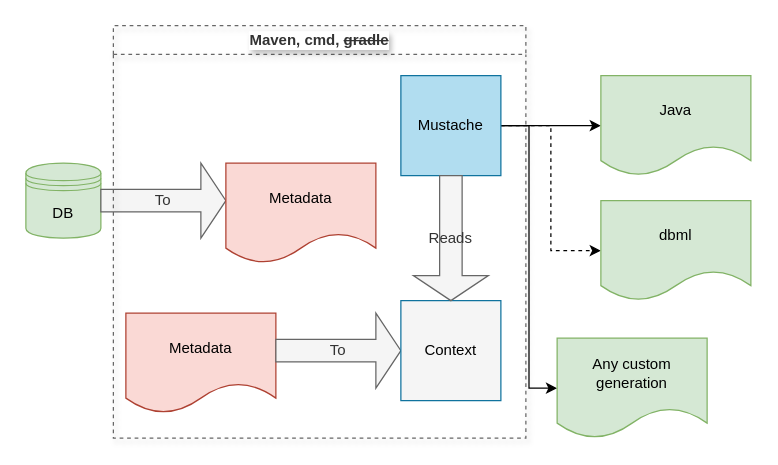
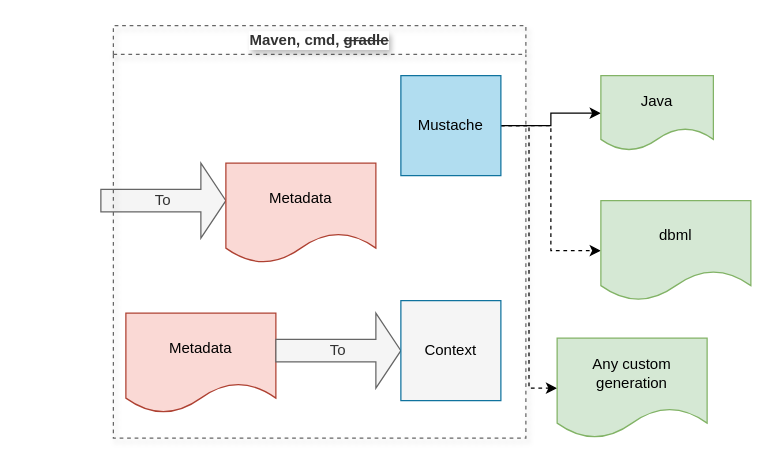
node "Java": size 150x100 -> 113x75
node "DB": removed
node "Reads": removed
edge "Mustache" -> "Any custom generation": style solid -> dashed
